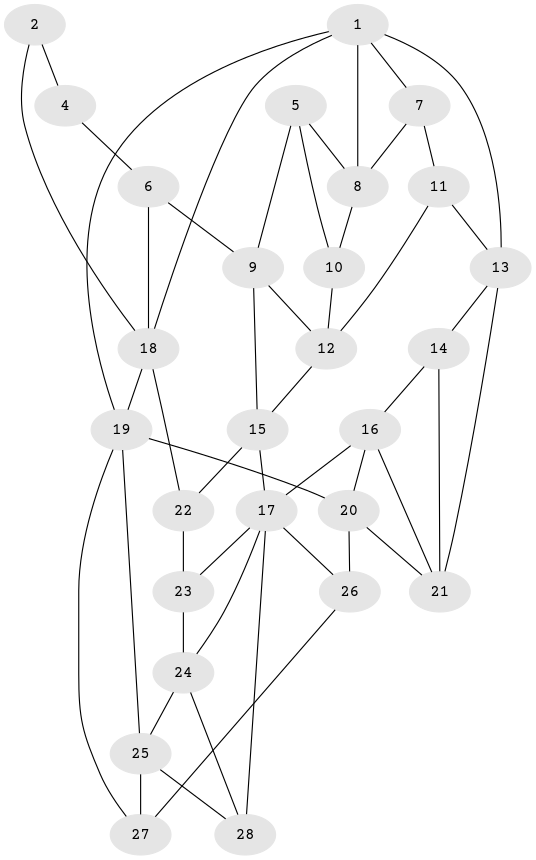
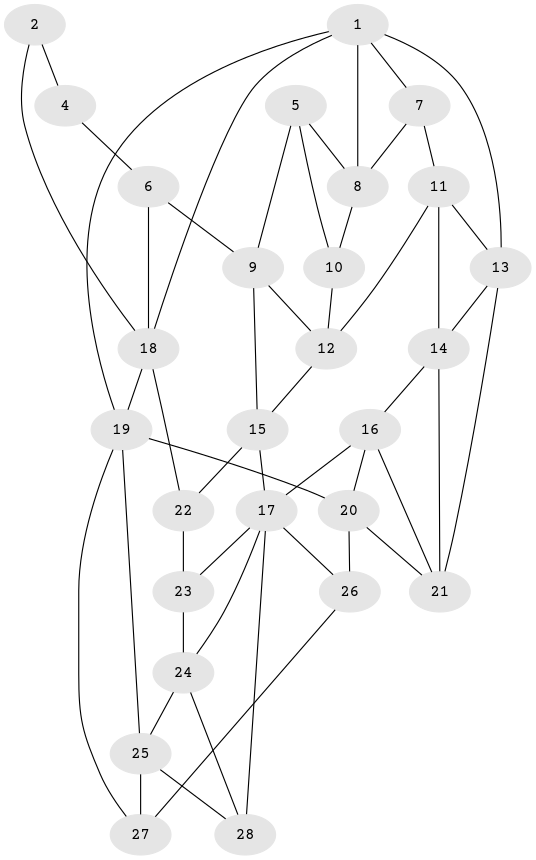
edge "11" -- "14": added
